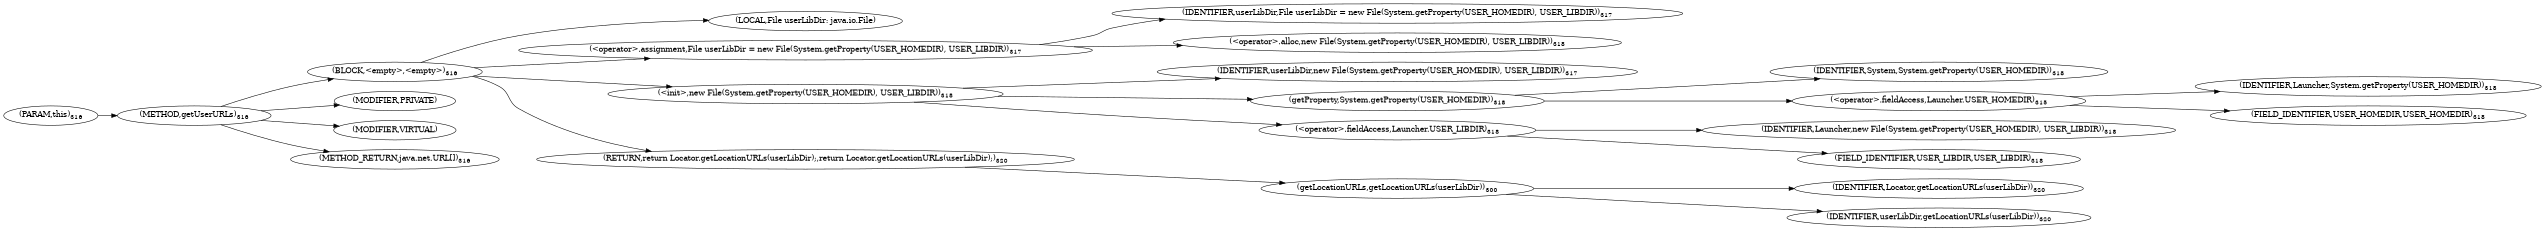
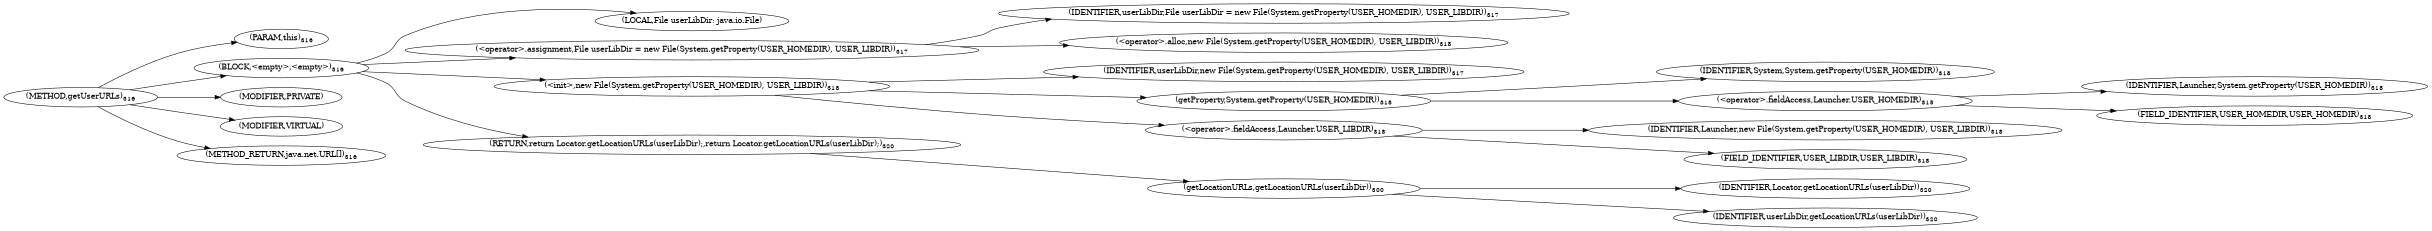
edge "(PARAM,this)" -> "(METHOD,getUserURLs)": reversed
